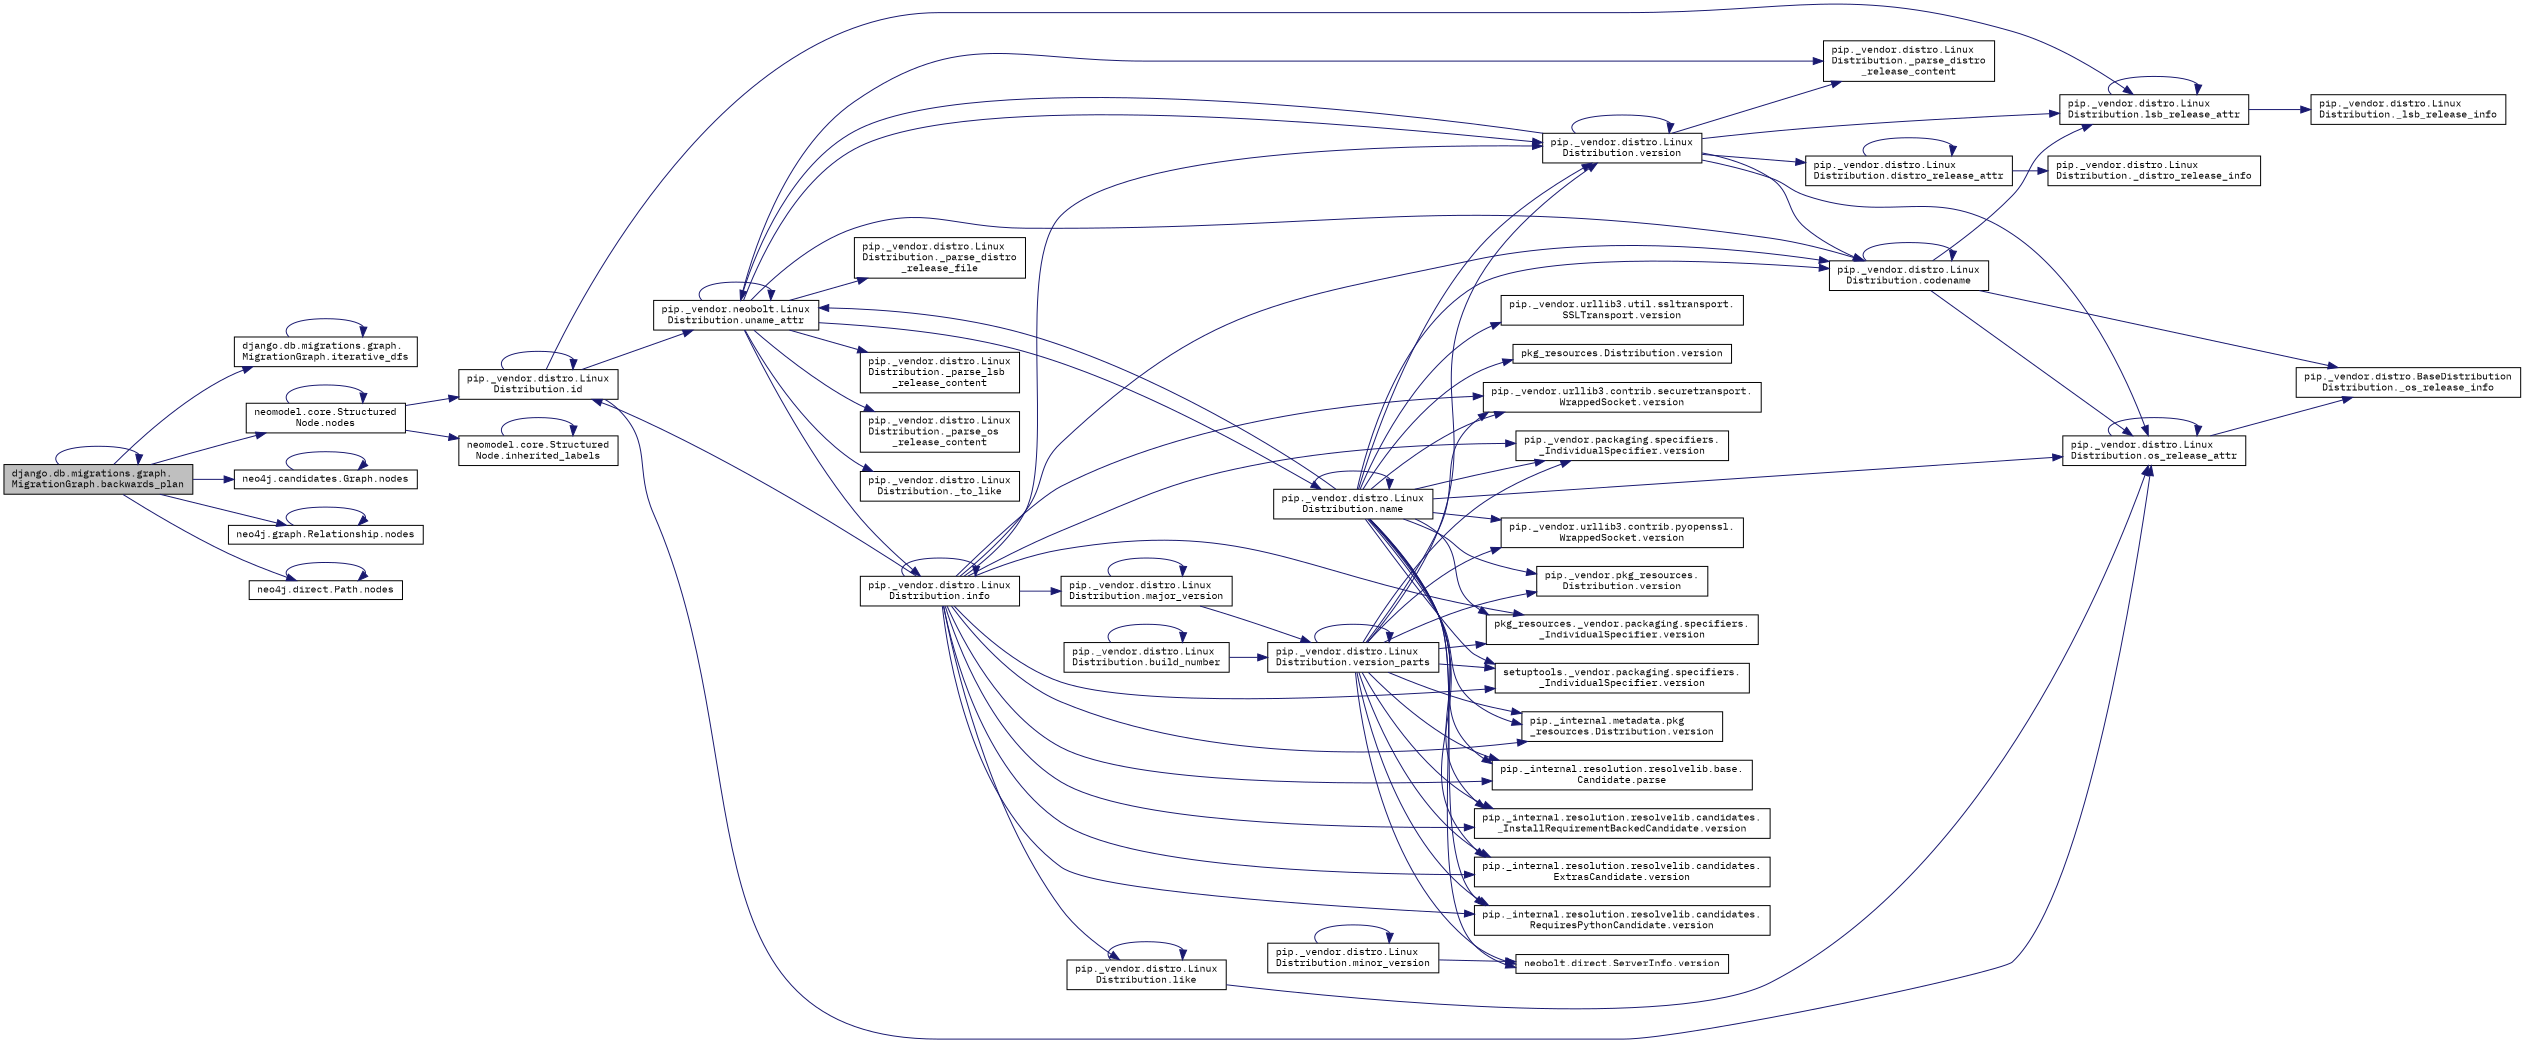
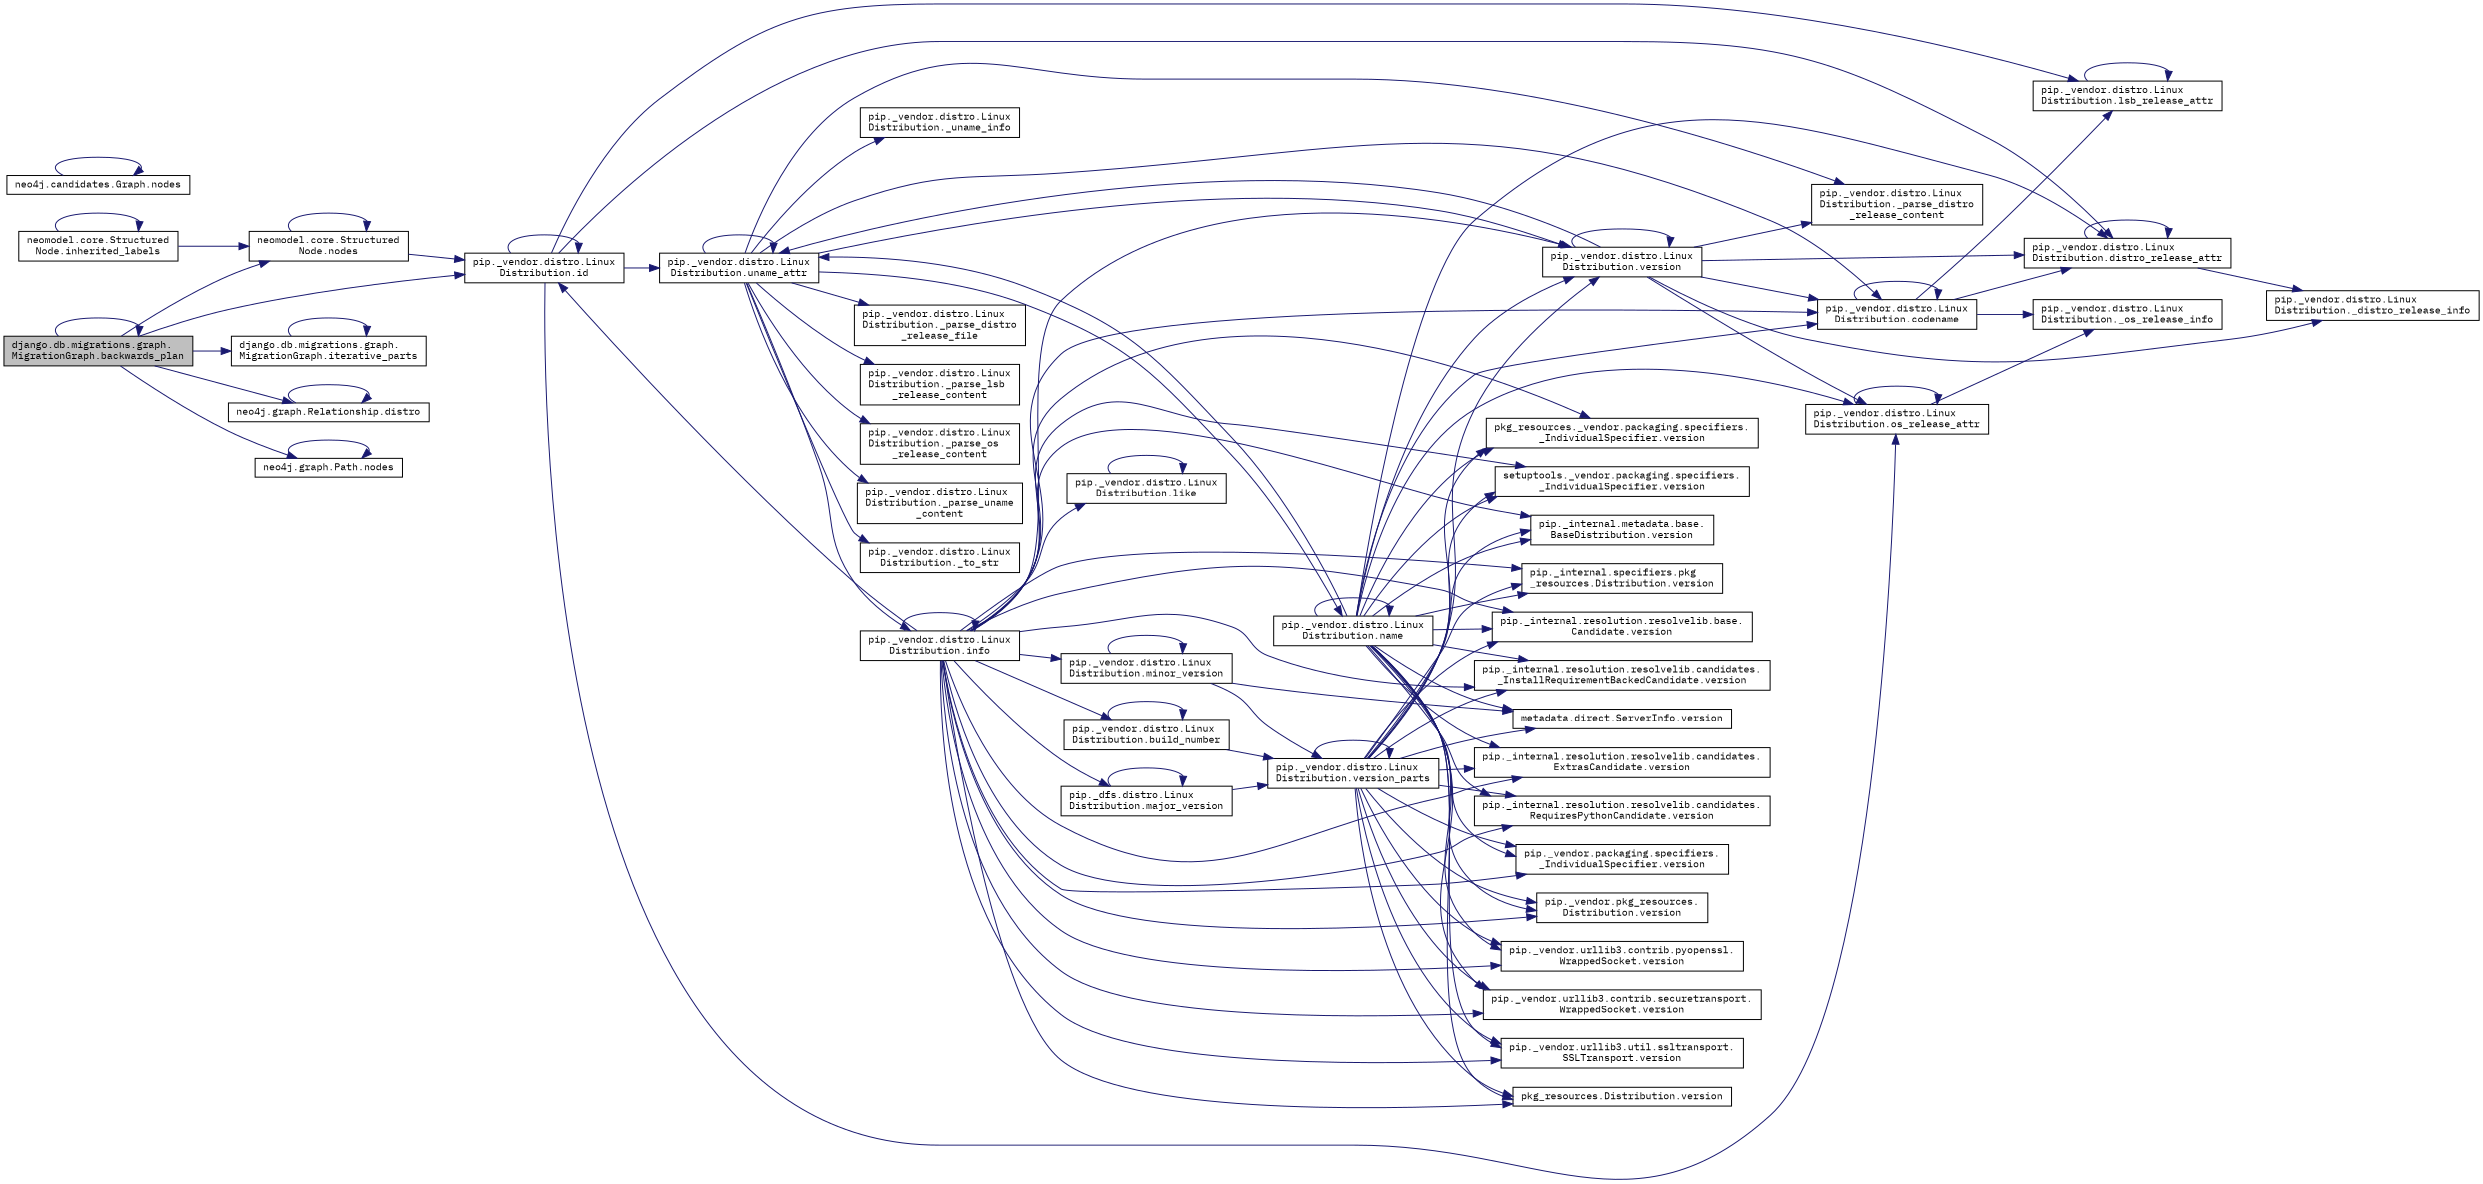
edge "pip._vendor.distro.Linux Distribution.id" -> "pip._vendor.distro.Linux Distribution.distro_release_attr": added
node "pip._vendor.distro.Linux Distribution._lsb_release_info": removed
node "pip._vendor.distro.Linux Distribution._uname_info": added
edge "pip._vendor.distro.Linux Distribution.version" -> "pip._vendor.distro.Linux Distribution.lsb_release_attr": now "pip._vendor.distro.Linux Distribution.version" -> "pip._vendor.distro.Linux Distribution._distro_release_info"
edge "pip._vendor.distro.Linux Distribution.name" -> "pip._vendor.distro.Linux Distribution.distro_release_attr": added
node "pip._vendor.neobolt.Linux Distribution.uname_attr": label "pip._vendor.neobolt.Linux Distribution.uname_attr" -> "pip._vendor.distro.Linux Distribution.uname_attr"
node "django.db.migrations.graph. MigrationGraph.iterative_dfs": label "django.db.migrations.graph. MigrationGraph.iterative_dfs" -> "django.db.migrations.graph. MigrationGraph.iterative_parts"
edge "pip._vendor.distro.Linux Distribution.codename" -> "pip._vendor.distro.Linux Distribution.os_release_attr": now "pip._vendor.distro.Linux Distribution.codename" -> "pip._vendor.distro.Linux Distribution.distro_release_attr"
node "pip._vendor.distro.BaseDistribution Distribution._os_release_info": label "pip._vendor.distro.BaseDistribution Distribution._os_release_info" -> "pip._vendor.distro.Linux Distribution._os_release_info"
edge "neomodel.core.Structured Node.nodes" -> "neomodel.core.Structured Node.inherited_labels": reversed
edge "django.db.migrations.graph. MigrationGraph.backwards_plan" -> "neo4j.candidates.Graph.nodes": now "django.db.migrations.graph. MigrationGraph.backwards_plan" -> "pip._vendor.distro.Linux Distribution.id"
node "pip._vendor.distro.Linux Distribution._to_like": label "pip._vendor.distro.Linux Distribution._to_like" -> "pip._vendor.distro.Linux Distribution._to_str"
node "pip._vendor.distro.Linux Distribution._parse_uname _content": added
node "pip._internal.metadata.base. BaseDistribution.version": added
node "neo4j.graph.Relationship.nodes": label "neo4j.graph.Relationship.nodes" -> "neo4j.graph.Relationship.distro"
node "neo4j.direct.Path.nodes": label "neo4j.direct.Path.nodes" -> "neo4j.graph.Path.nodes"
node "pip._vendor.distro.Linux Distribution.major_version": label "pip._vendor.distro.Linux Distribution.major_version" -> "pip._dfs.distro.Linux Distribution.major_version"
edge "pip._vendor.distro.Linux Distribution.info" -> "pip._vendor.distro.Linux Distribution.minor_version": added
edge "pip._vendor.distro.Linux Distribution.info" -> "pip._vendor.distro.Linux Distribution.build_number": added
edge "pip._vendor.distro.Linux Distribution.minor_version" -> "pip._vendor.distro.Linux Distribution.version_parts": added
node "pip._internal.metadata.pkg _resources.Distribution.version": label "pip._internal.metadata.pkg _resources.Distribution.version" -> "pip._internal.specifiers.pkg _resources.Distribution.version"
node "pip._internal.resolution.resolvelib.base. Candidate.parse": label "pip._internal.resolution.resolvelib.base. Candidate.parse" -> "pip._internal.resolution.resolvelib.base. Candidate.version"
edge "pip._vendor.distro.Linux Distribution.info" -> "pip._vendor.pkg_resources. Distribution.version": added
edge "pip._vendor.distro.Linux Distribution.version_parts" -> "pip._vendor.urllib3.util.ssltransport. SSLTransport.version": added
edge "pip._vendor.distro.Linux Distribution.info" -> "pip._vendor.urllib3.contrib.pyopenssl. WrappedSocket.version": added
edge "pip._vendor.distro.Linux Distribution.like" -> "pip._vendor.distro.Linux Distribution.os_release_attr": removed
edge "pip._vendor.distro.Linux Distribution.version_parts" -> "pkg_resources.Distribution.version": added
node "neobolt.direct.ServerInfo.version": label "neobolt.direct.ServerInfo.version" -> "metadata.direct.ServerInfo.version"
edge "pip._vendor.distro.Linux Distribution.info" -> "pip._vendor.urllib3.util.ssltransport. SSLTransport.version": added
edge "pip._vendor.distro.Linux Distribution.info" -> "pkg_resources.Distribution.version": added
